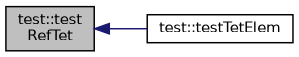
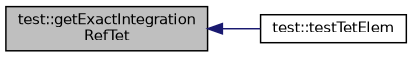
node "test::test RefTet": label "test::test RefTet" -> "test::getExactIntegration RefTet"
